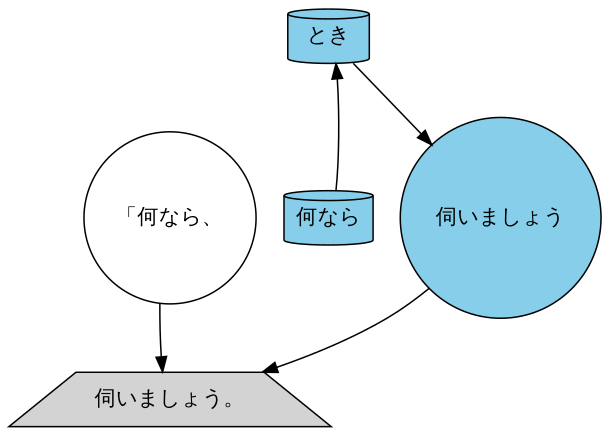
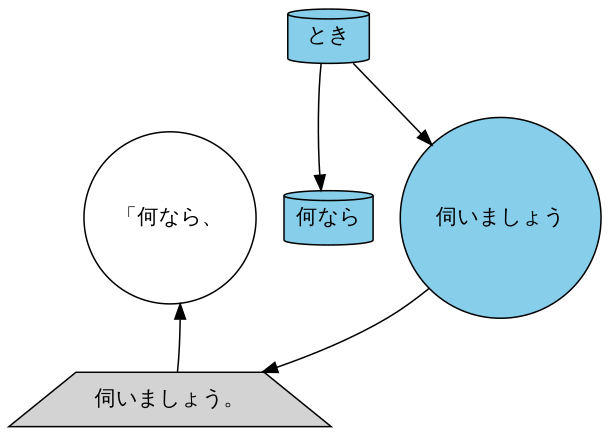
edge "何なら" -> "とき": reversed
edge "「何なら、" -> "伺いましょう。": reversed
